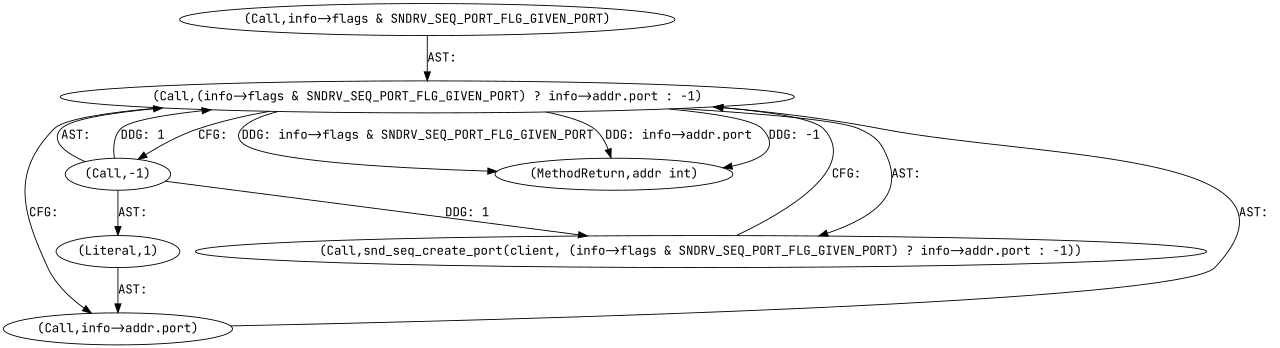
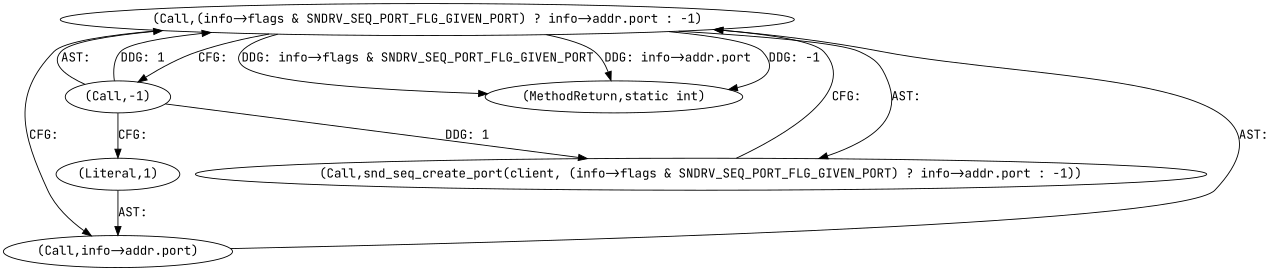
node "(Call,info->flags & SNDRV_SEQ_PORT_FLG_GIVEN_PORT)": removed
node "(MethodReturn,addr int)": label "(MethodReturn,addr int)" -> "(MethodReturn,static int)"
edge "(Call,-1)" -> "(Literal,1)": label "AST: " -> "CFG: "
